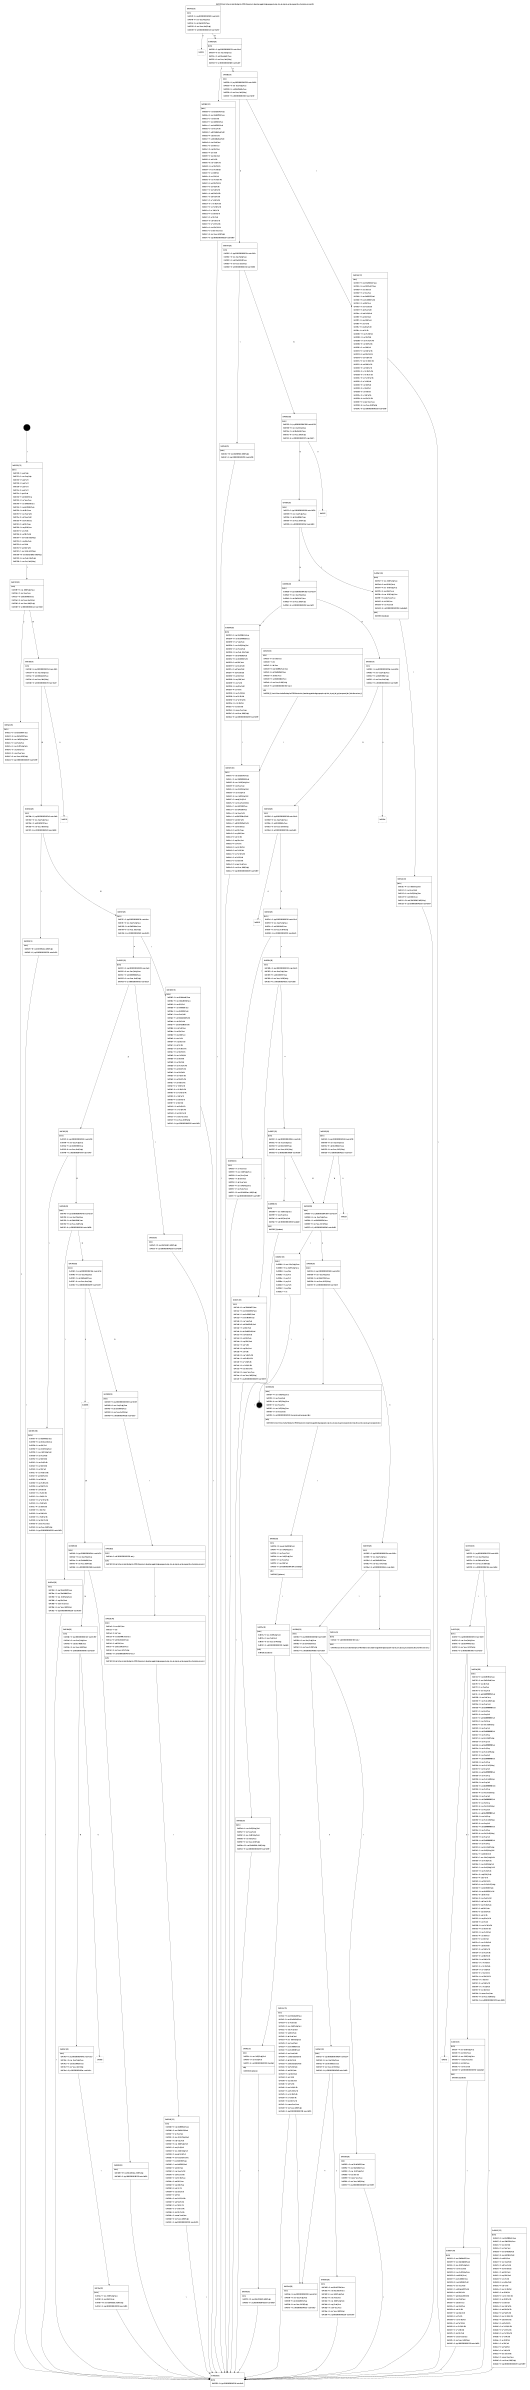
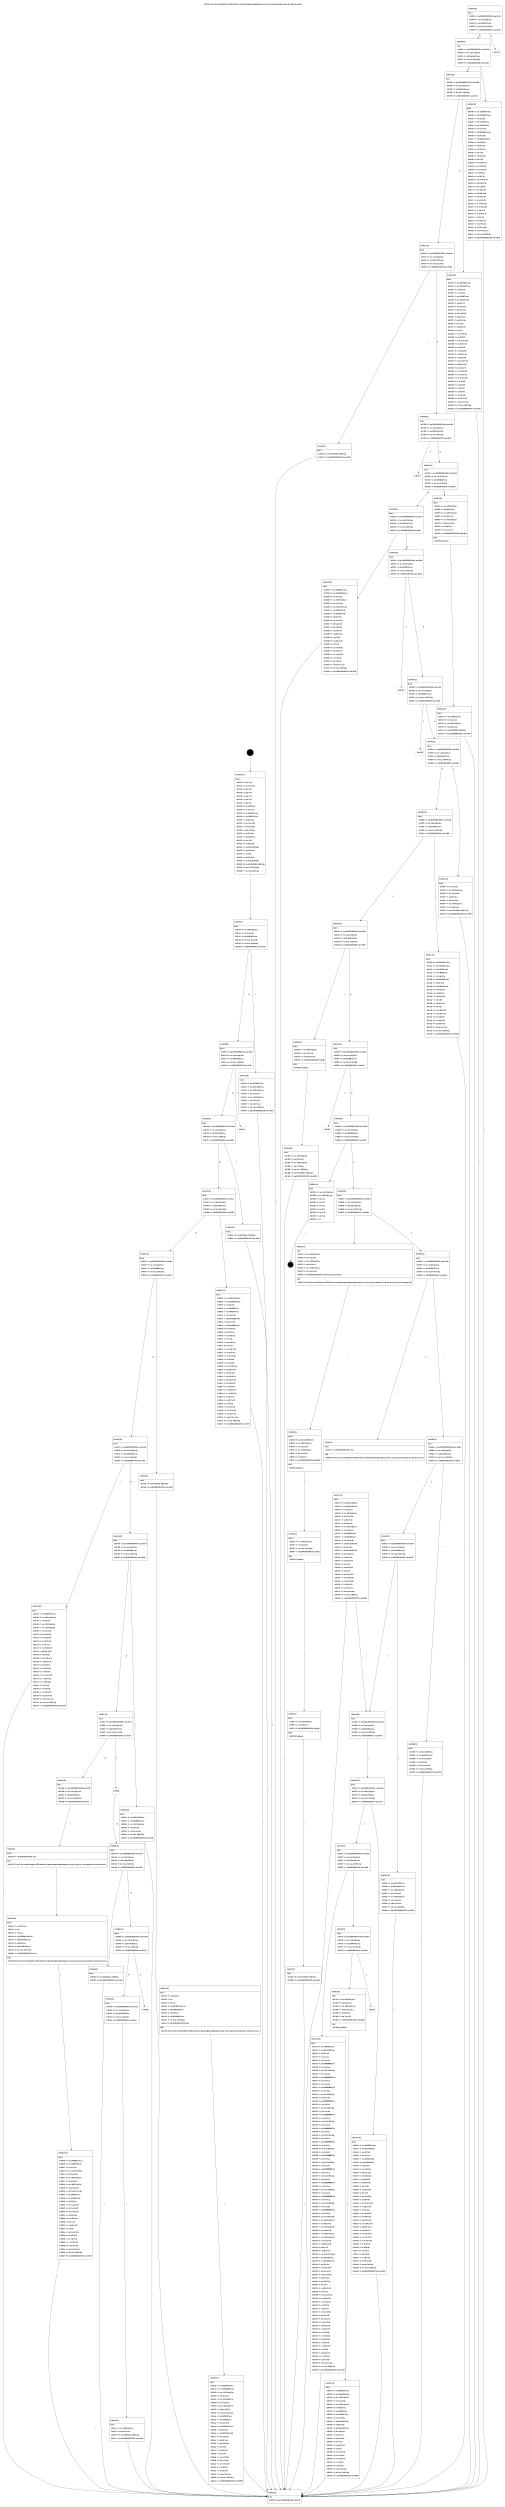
edge "0x40204f [99]" -> "0x401e79 [122]": now "0x40204f [99]" -> "0x402239 [5]"
edge "0x401627 [28]" -> "0x40165f [28]": now "0x401627 [28]" -> "0x401643 [28]"
node "0x401707 [28]": added
